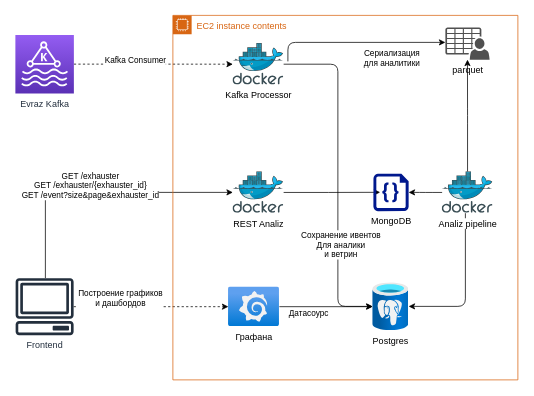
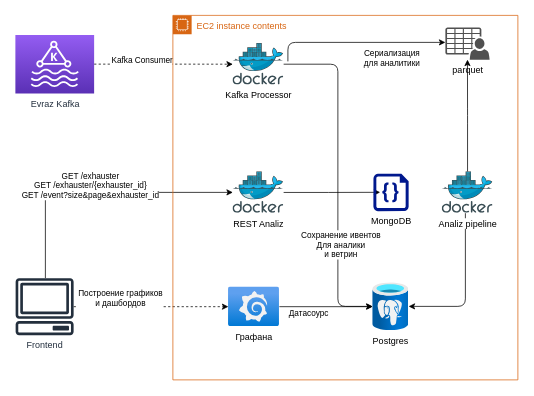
node "Evraz Kafka": size 59x59 -> 79x59
edge "Analiz pipeline" -> "MongoDB": removed
